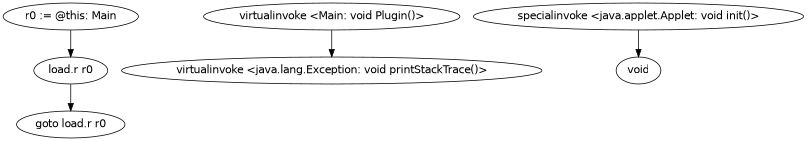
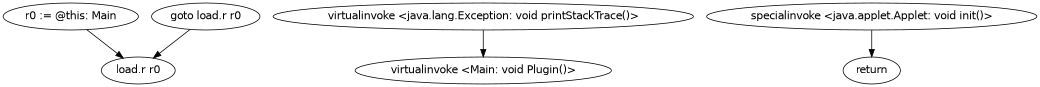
edge "virtualinvoke <Main: void Plugin()>" -> "virtualinvoke <java.lang.Exception: void printStackTrace()>": reversed
node "void": label "void" -> "return"
edge "load.r r0" -> "goto load.r r0": reversed
